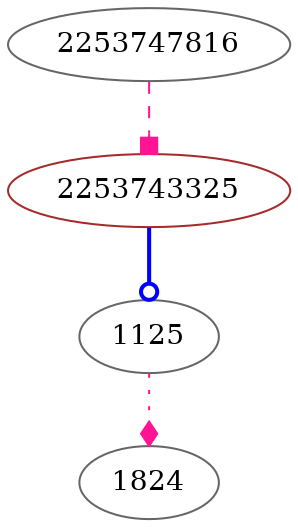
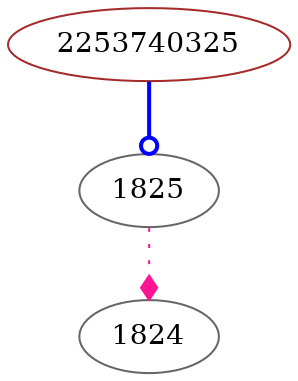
node "2253747816": removed
node "2253743325": label "2253743325" -> "2253740325"
node "1125": label "1125" -> "1825"
